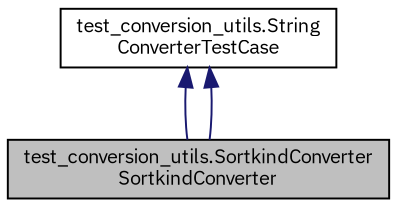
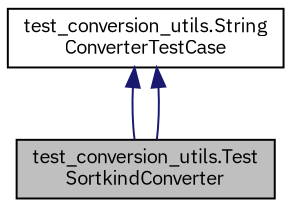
node "test_conversion_utils.SortkindConverter SortkindConverter": label "test_conversion_utils.SortkindConverter SortkindConverter" -> "test_conversion_utils.Test SortkindConverter"
